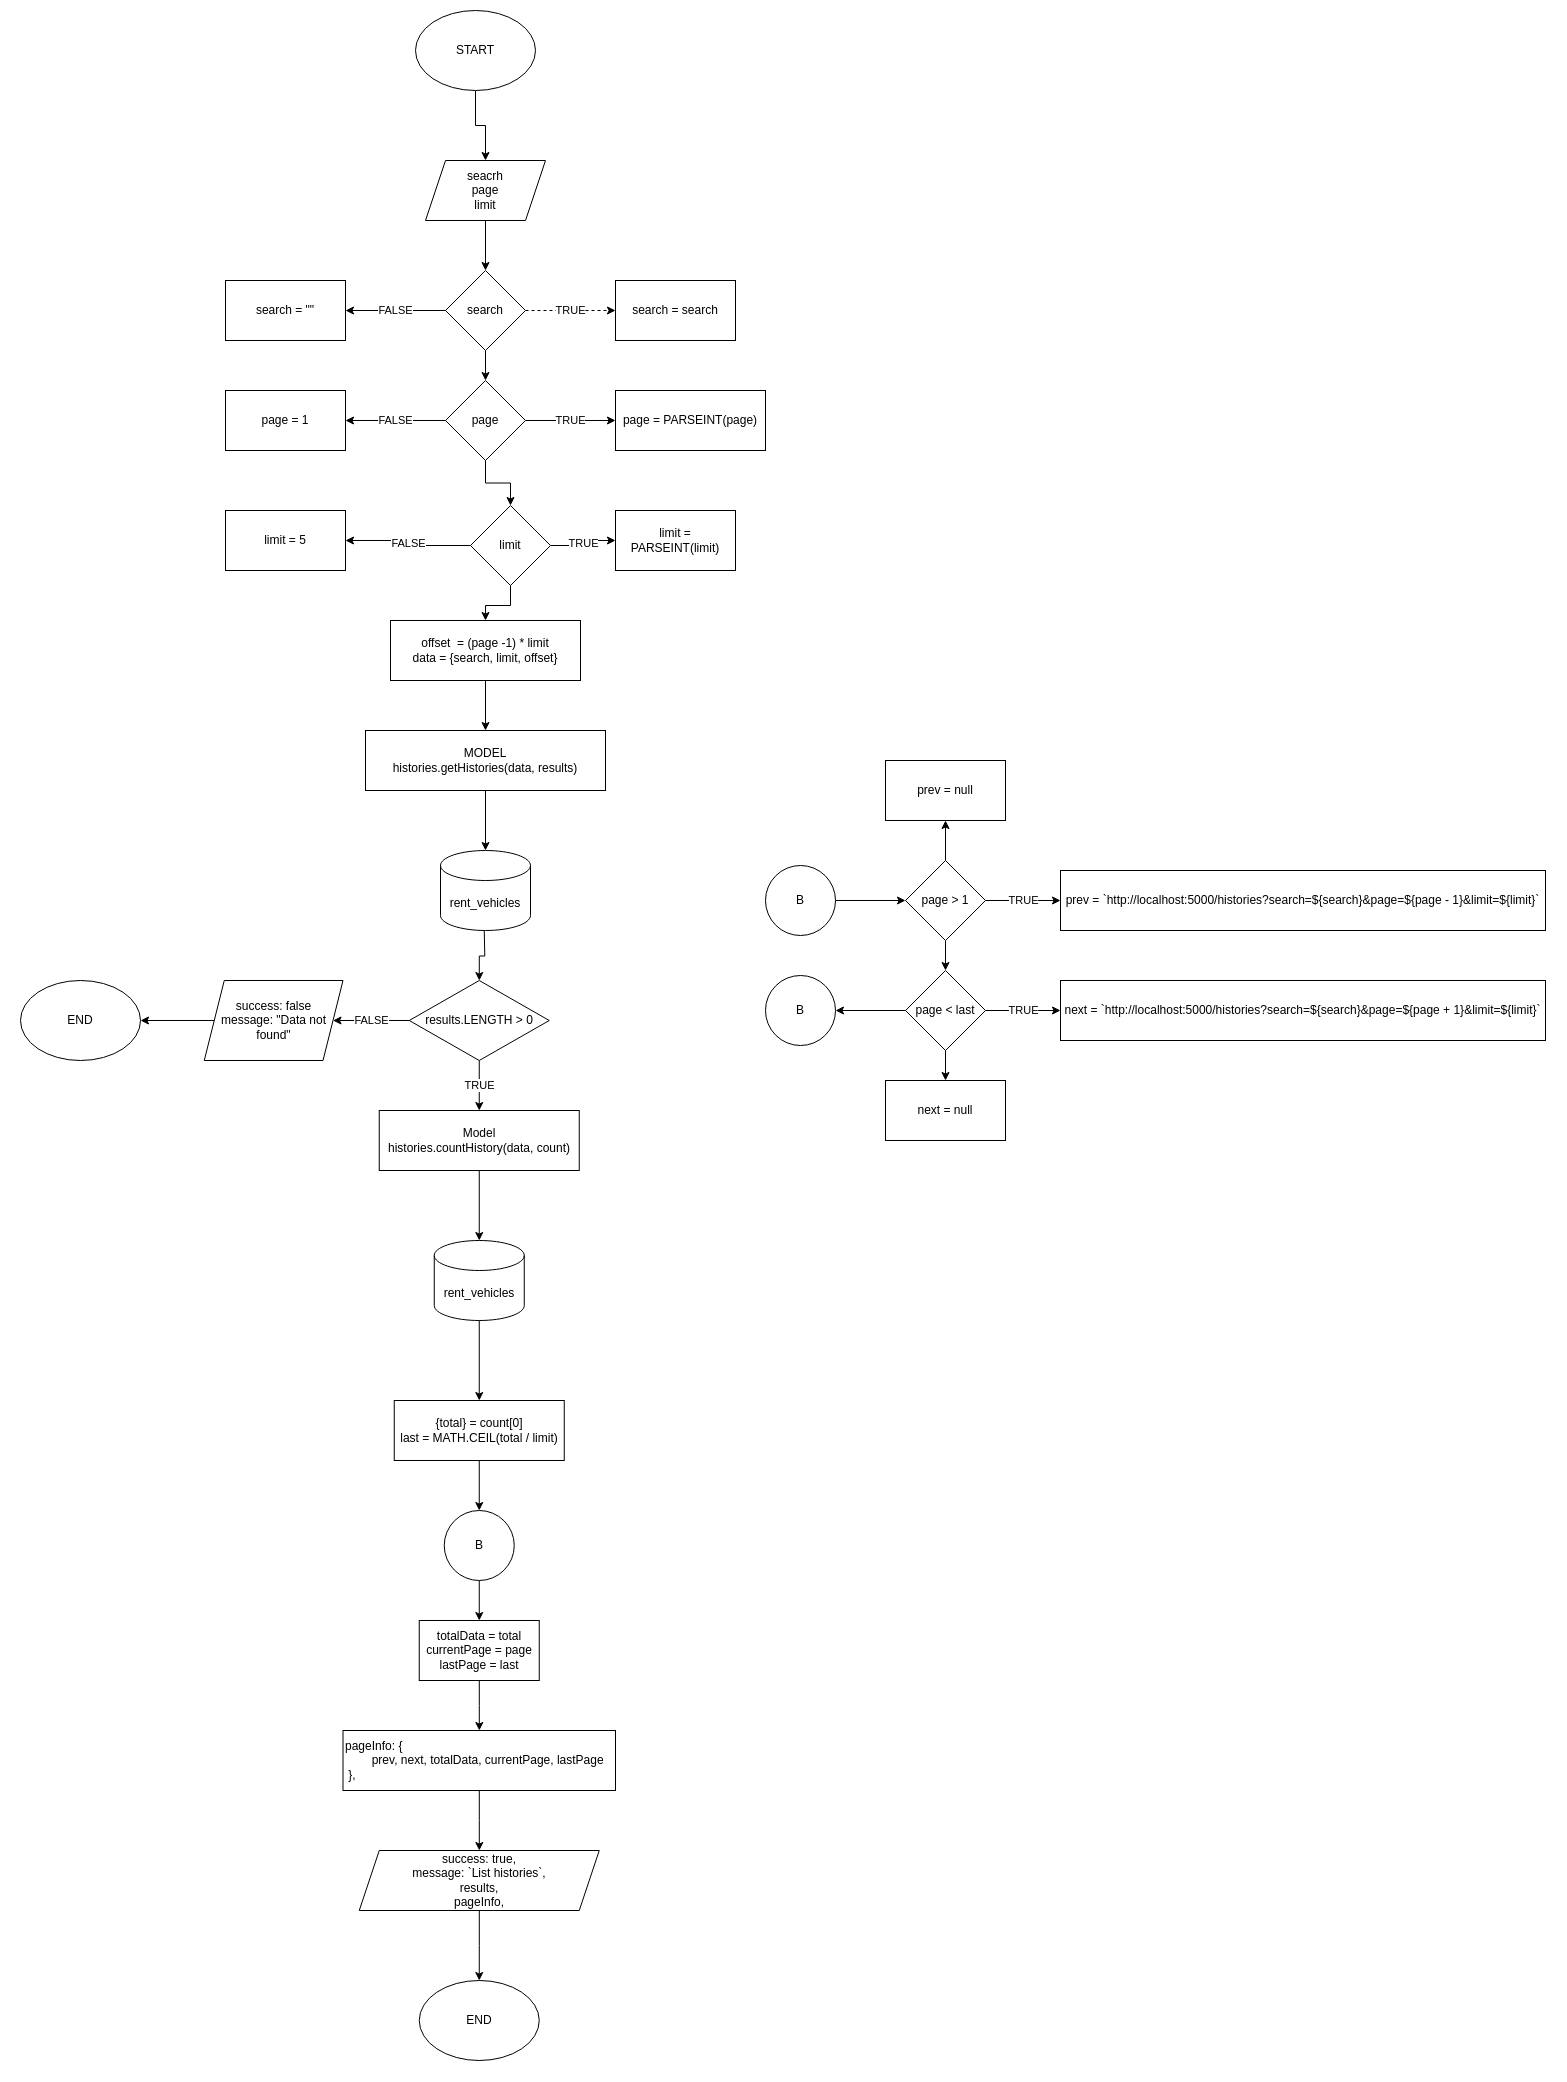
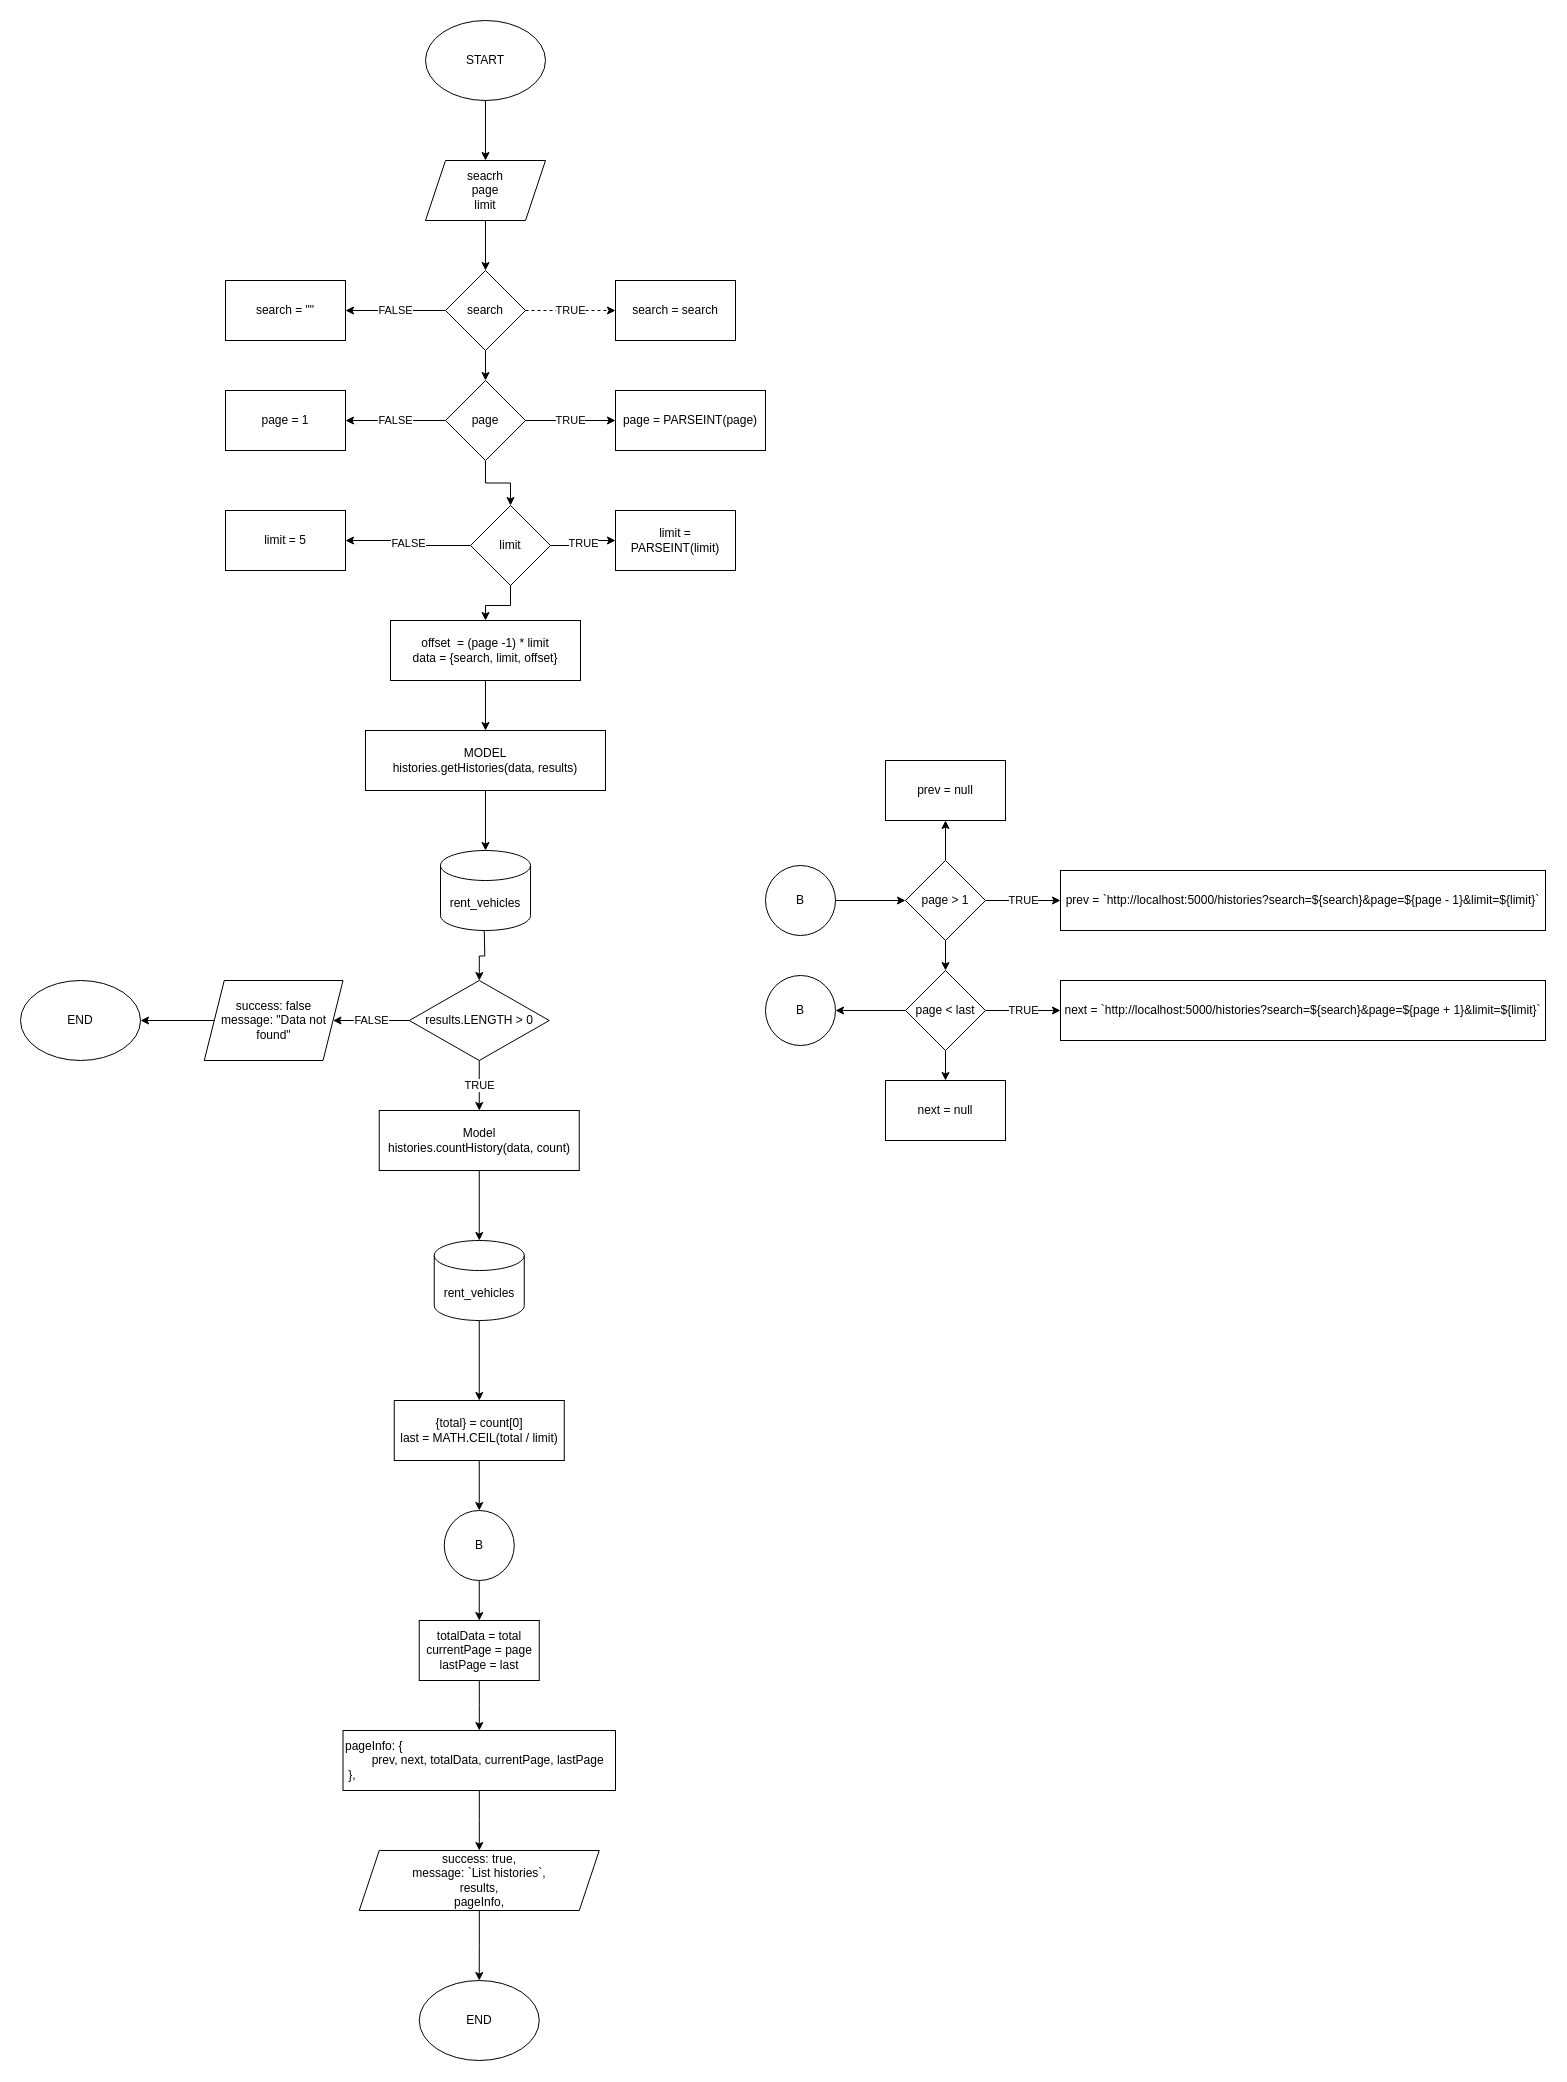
node "START": moved (476, 51) -> (486, 61)
